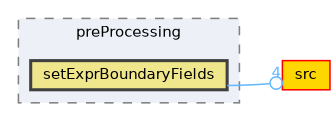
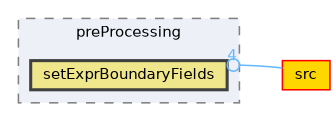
edge "setExprBoundaryFields" -> "src": reversed
